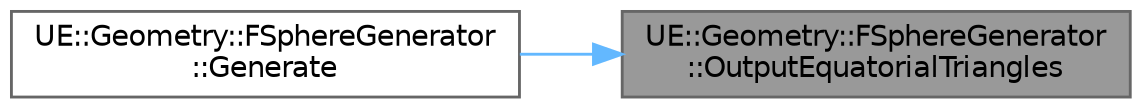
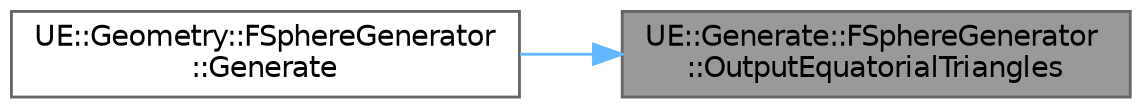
node "UE::Geometry::FSphereGenerator ::OutputEquatorialTriangles": label "UE::Geometry::FSphereGenerator ::OutputEquatorialTriangles" -> "UE::Generate::FSphereGenerator ::OutputEquatorialTriangles"
